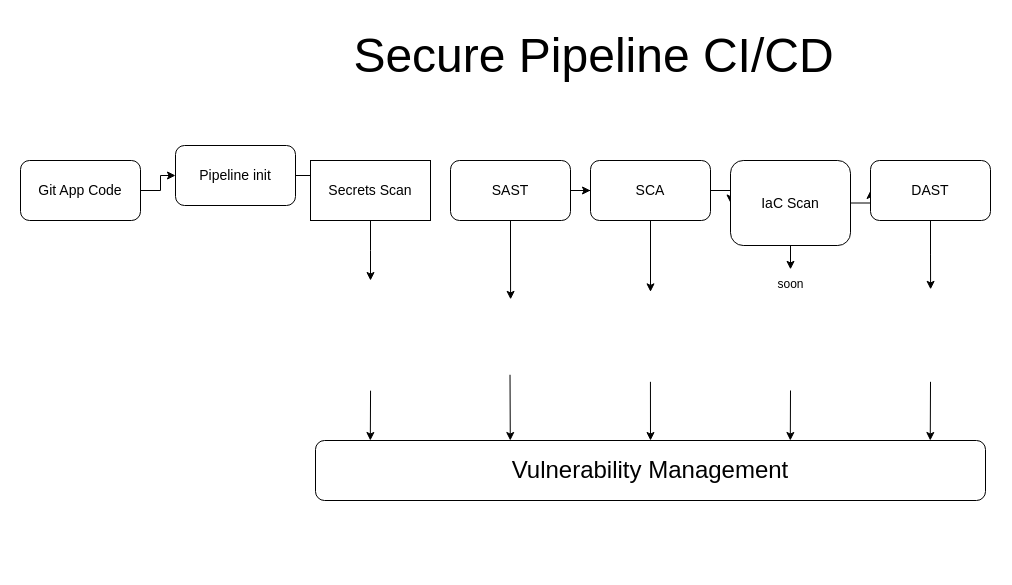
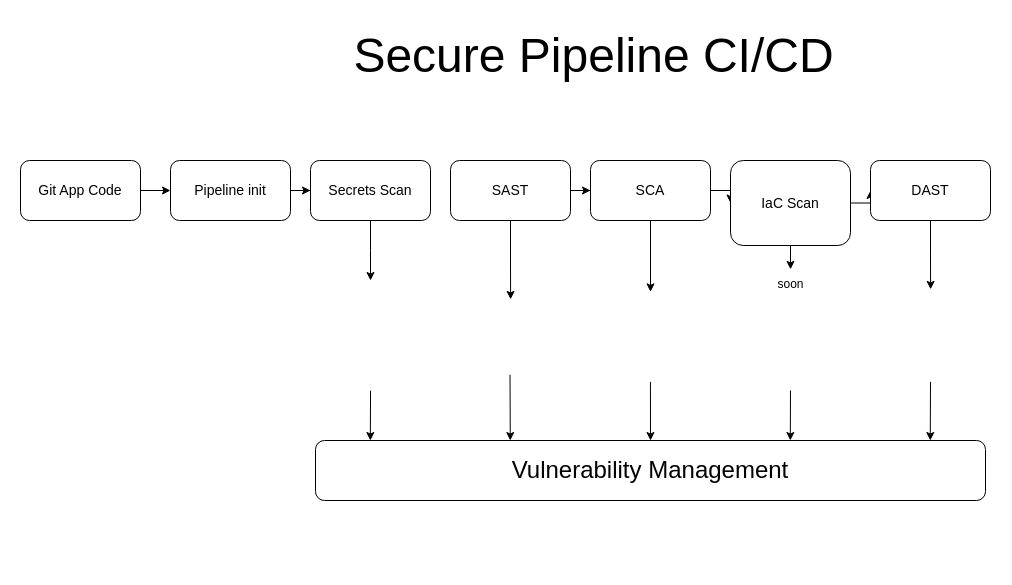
node "Pipeline init": moved (236, 176) -> (231, 191)
node "Secrets Scan": shape rectangle -> rounded rectangle
